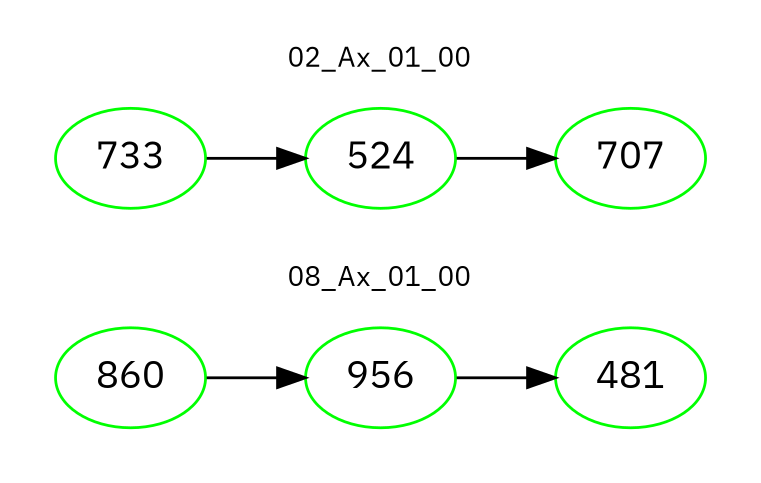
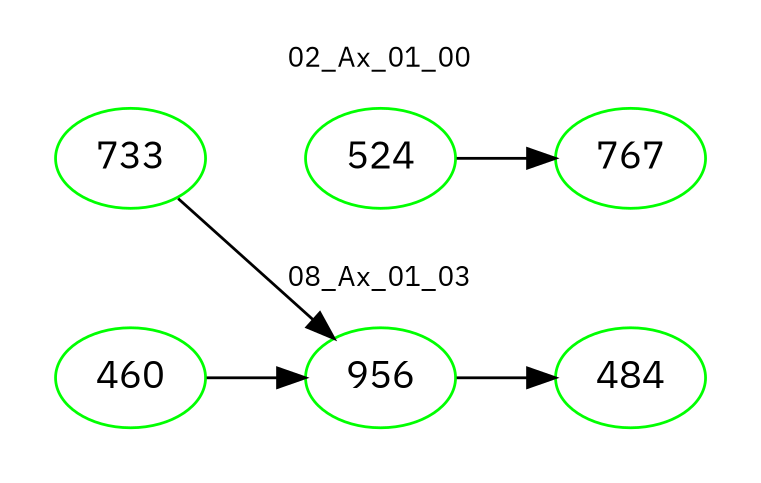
edge "733" -> "524": now "733" -> "956"
node "707": label "707" -> "767"
cluster "08_Ax_01_00": label "08_Ax_01_00" -> "08_Ax_01_03"
node "860": label "860" -> "460"
node "481": label "481" -> "484"
